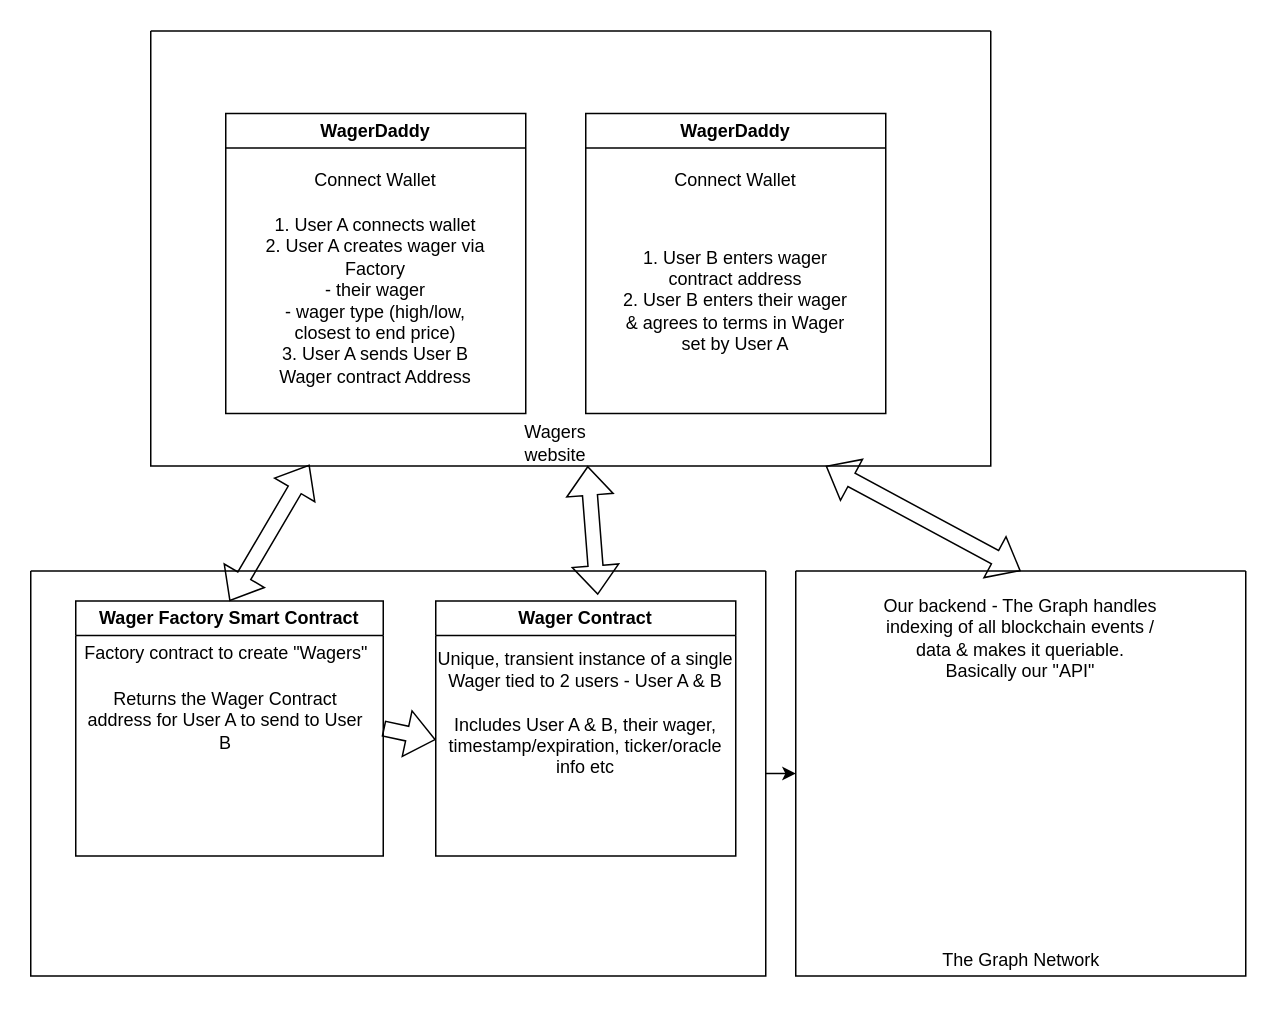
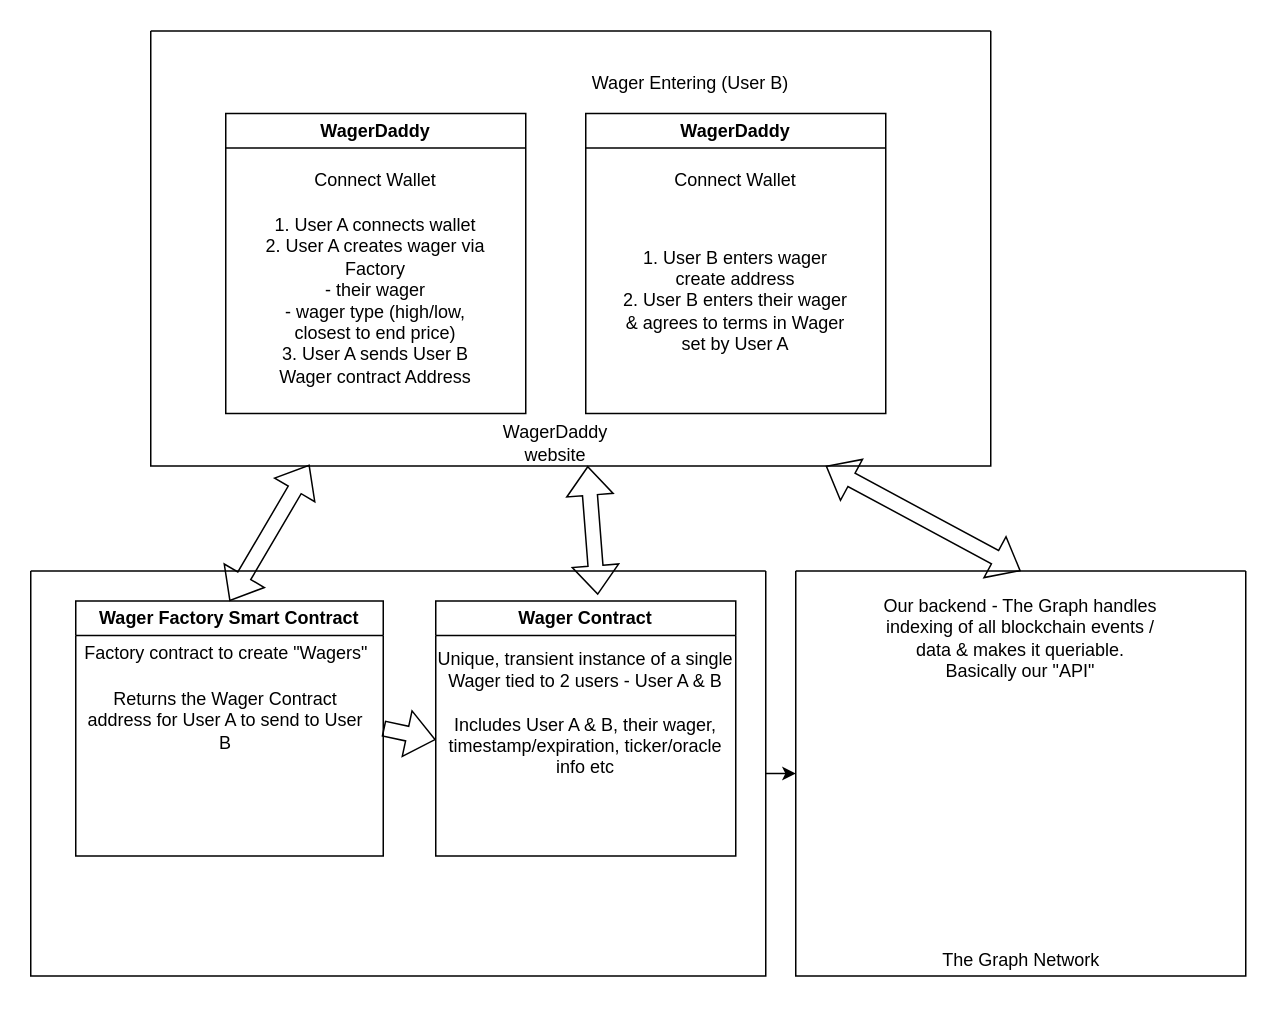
node "Wager Entering (User B)": added
node "1. User B enters wager contract address 2. User B enters their wager & agrees to terms in Wager set by User A": label "1. User B enters wager contract address 2. User B enters their wager & agrees to terms in Wager set by User A" -> "1. User B enters wager create address 2. User B enters their wager & agrees to terms in Wager set by User A"
node "Wagers website": label "Wagers website" -> "WagerDaddy website"
